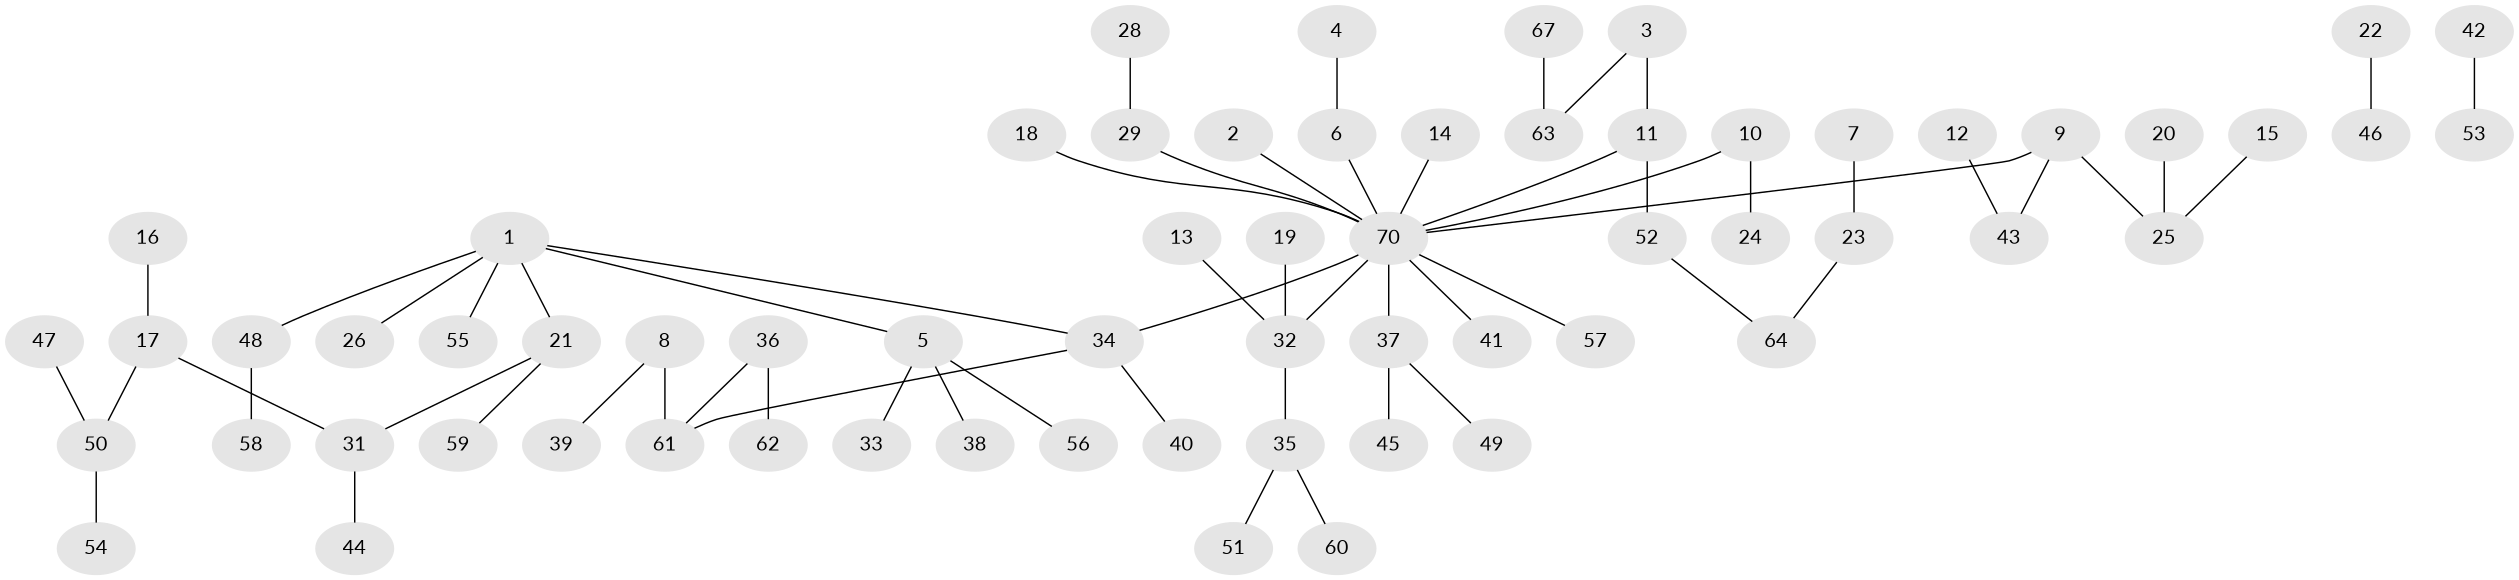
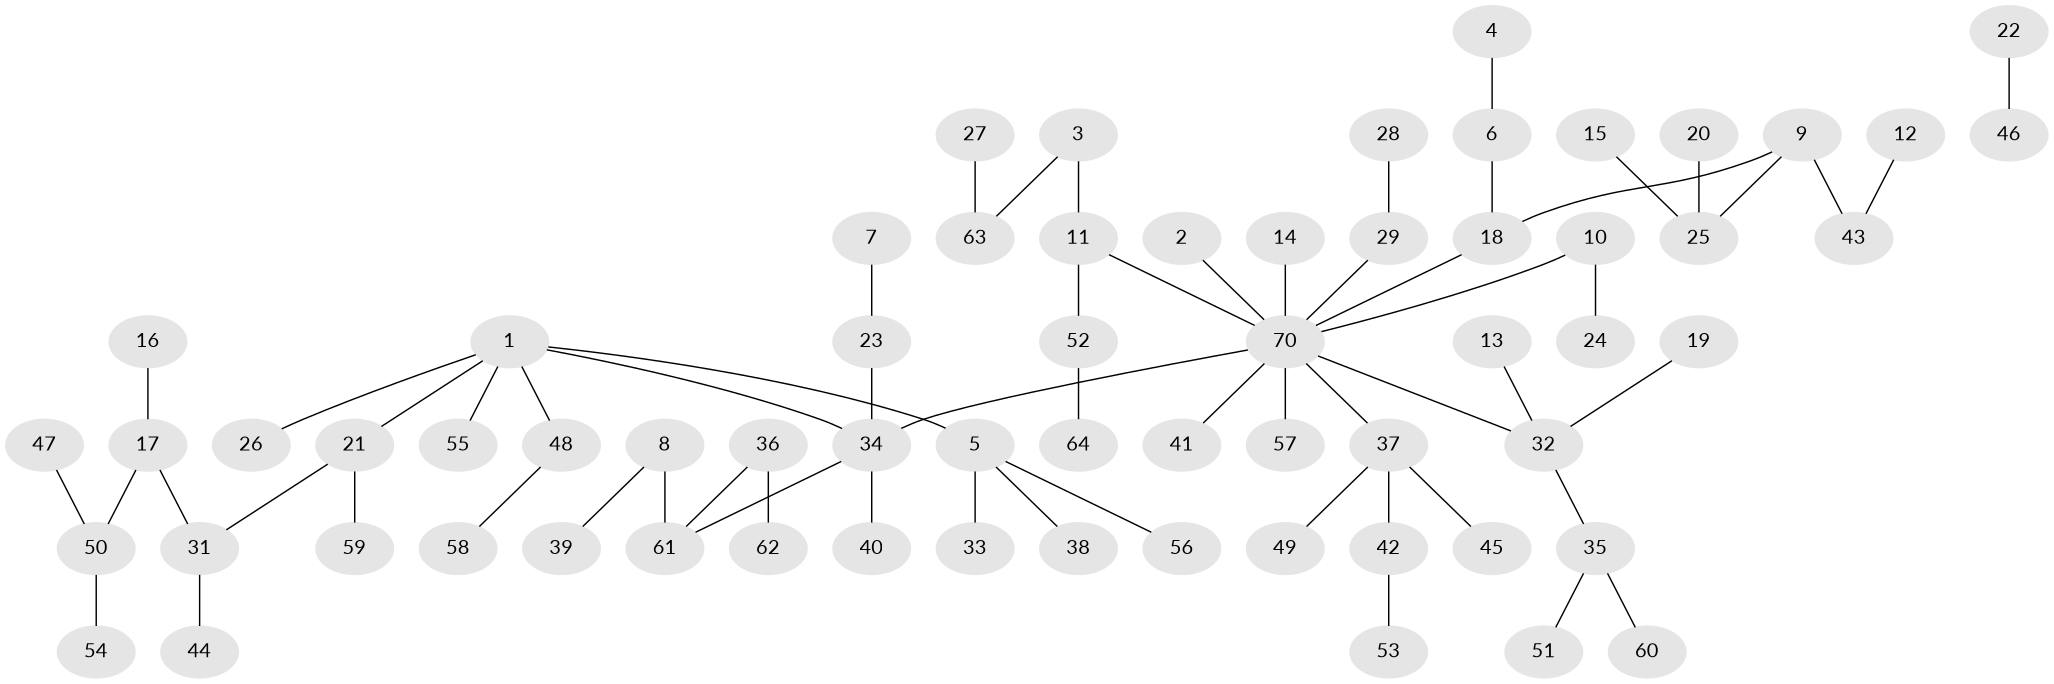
node "67": label "67" -> "27"
edge "6" -- "70": now "6" -- "18"
edge "9" -- "70": now "9" -- "18"
edge "23" -- "64": now "23" -- "34"
edge "37" -- "42": added
